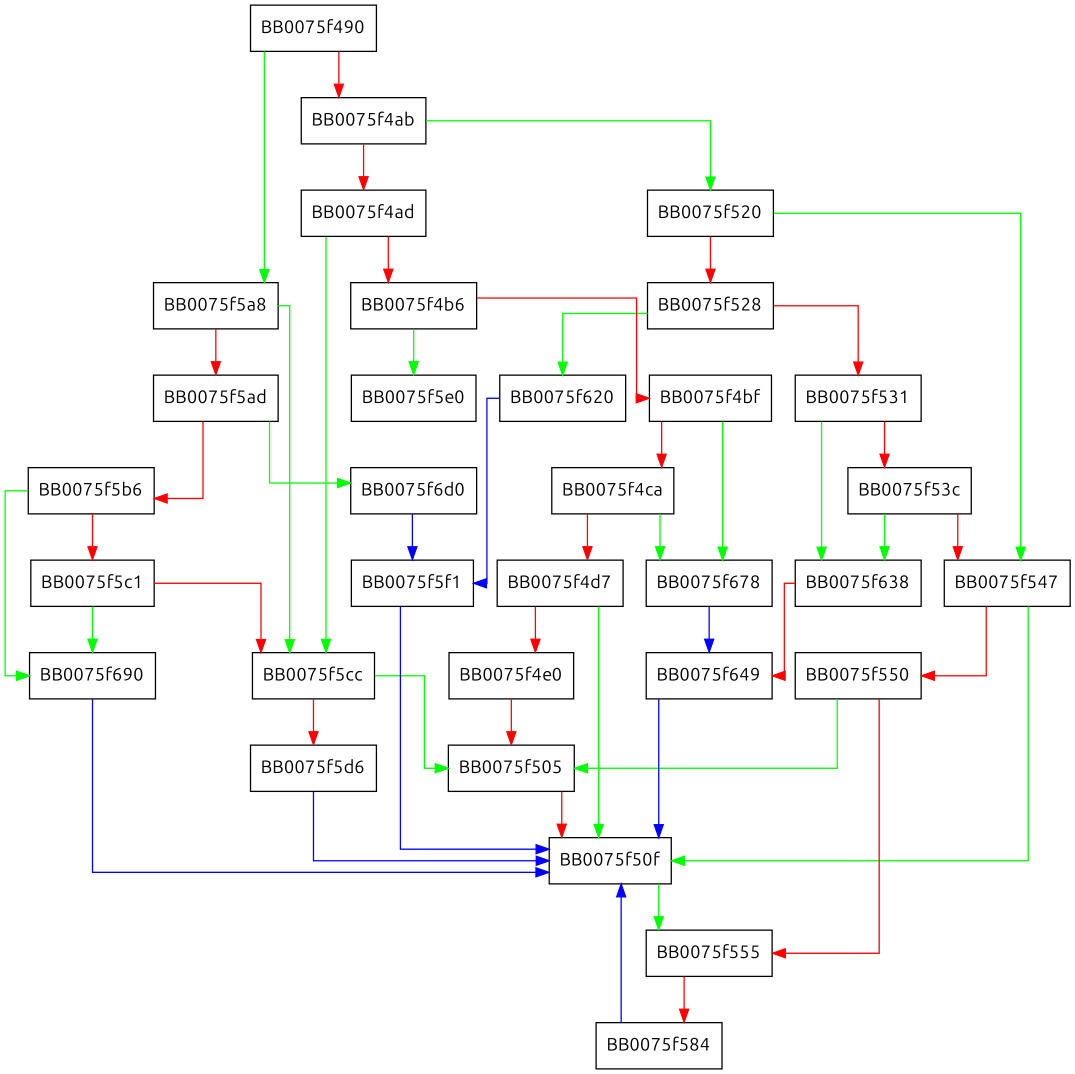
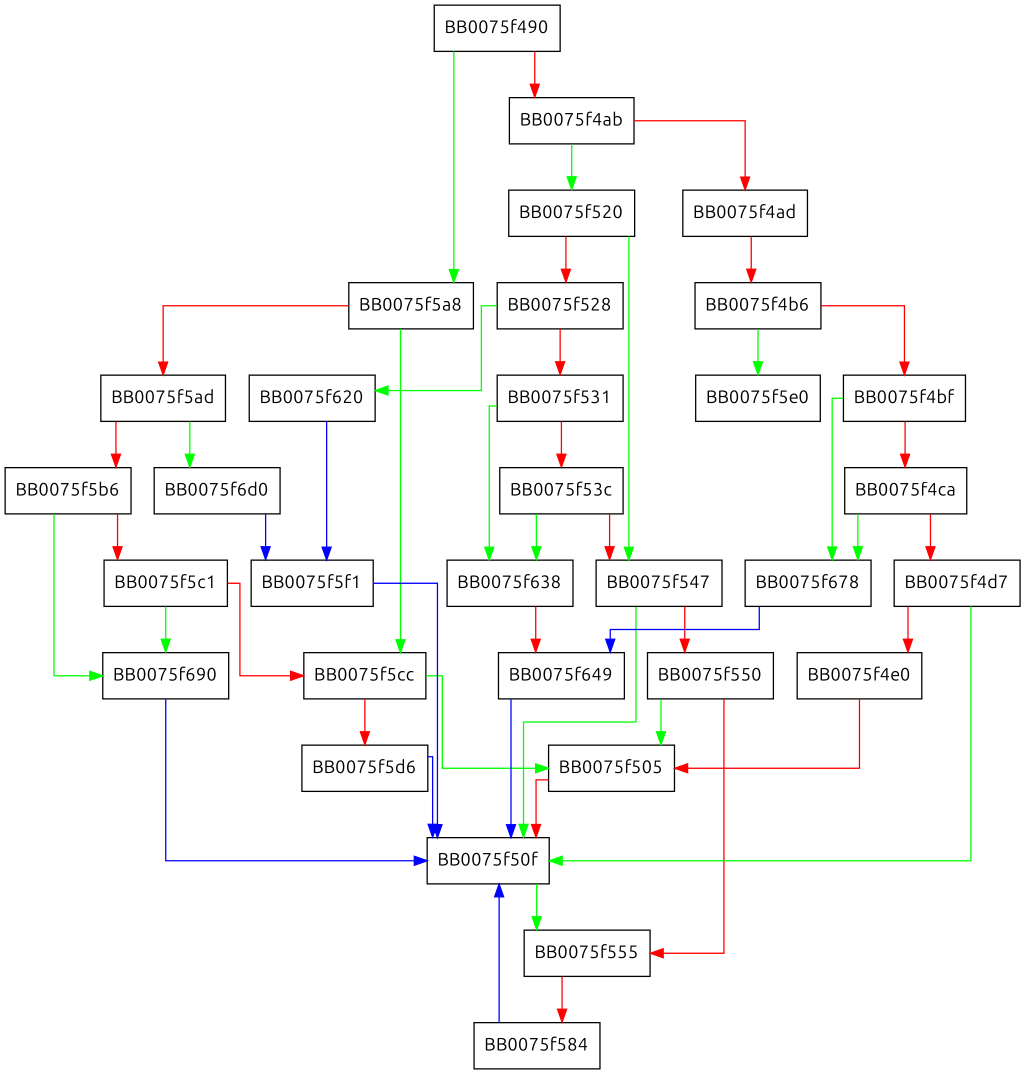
edge "BB0075f4ad" -> "BB0075f5cc": removed
